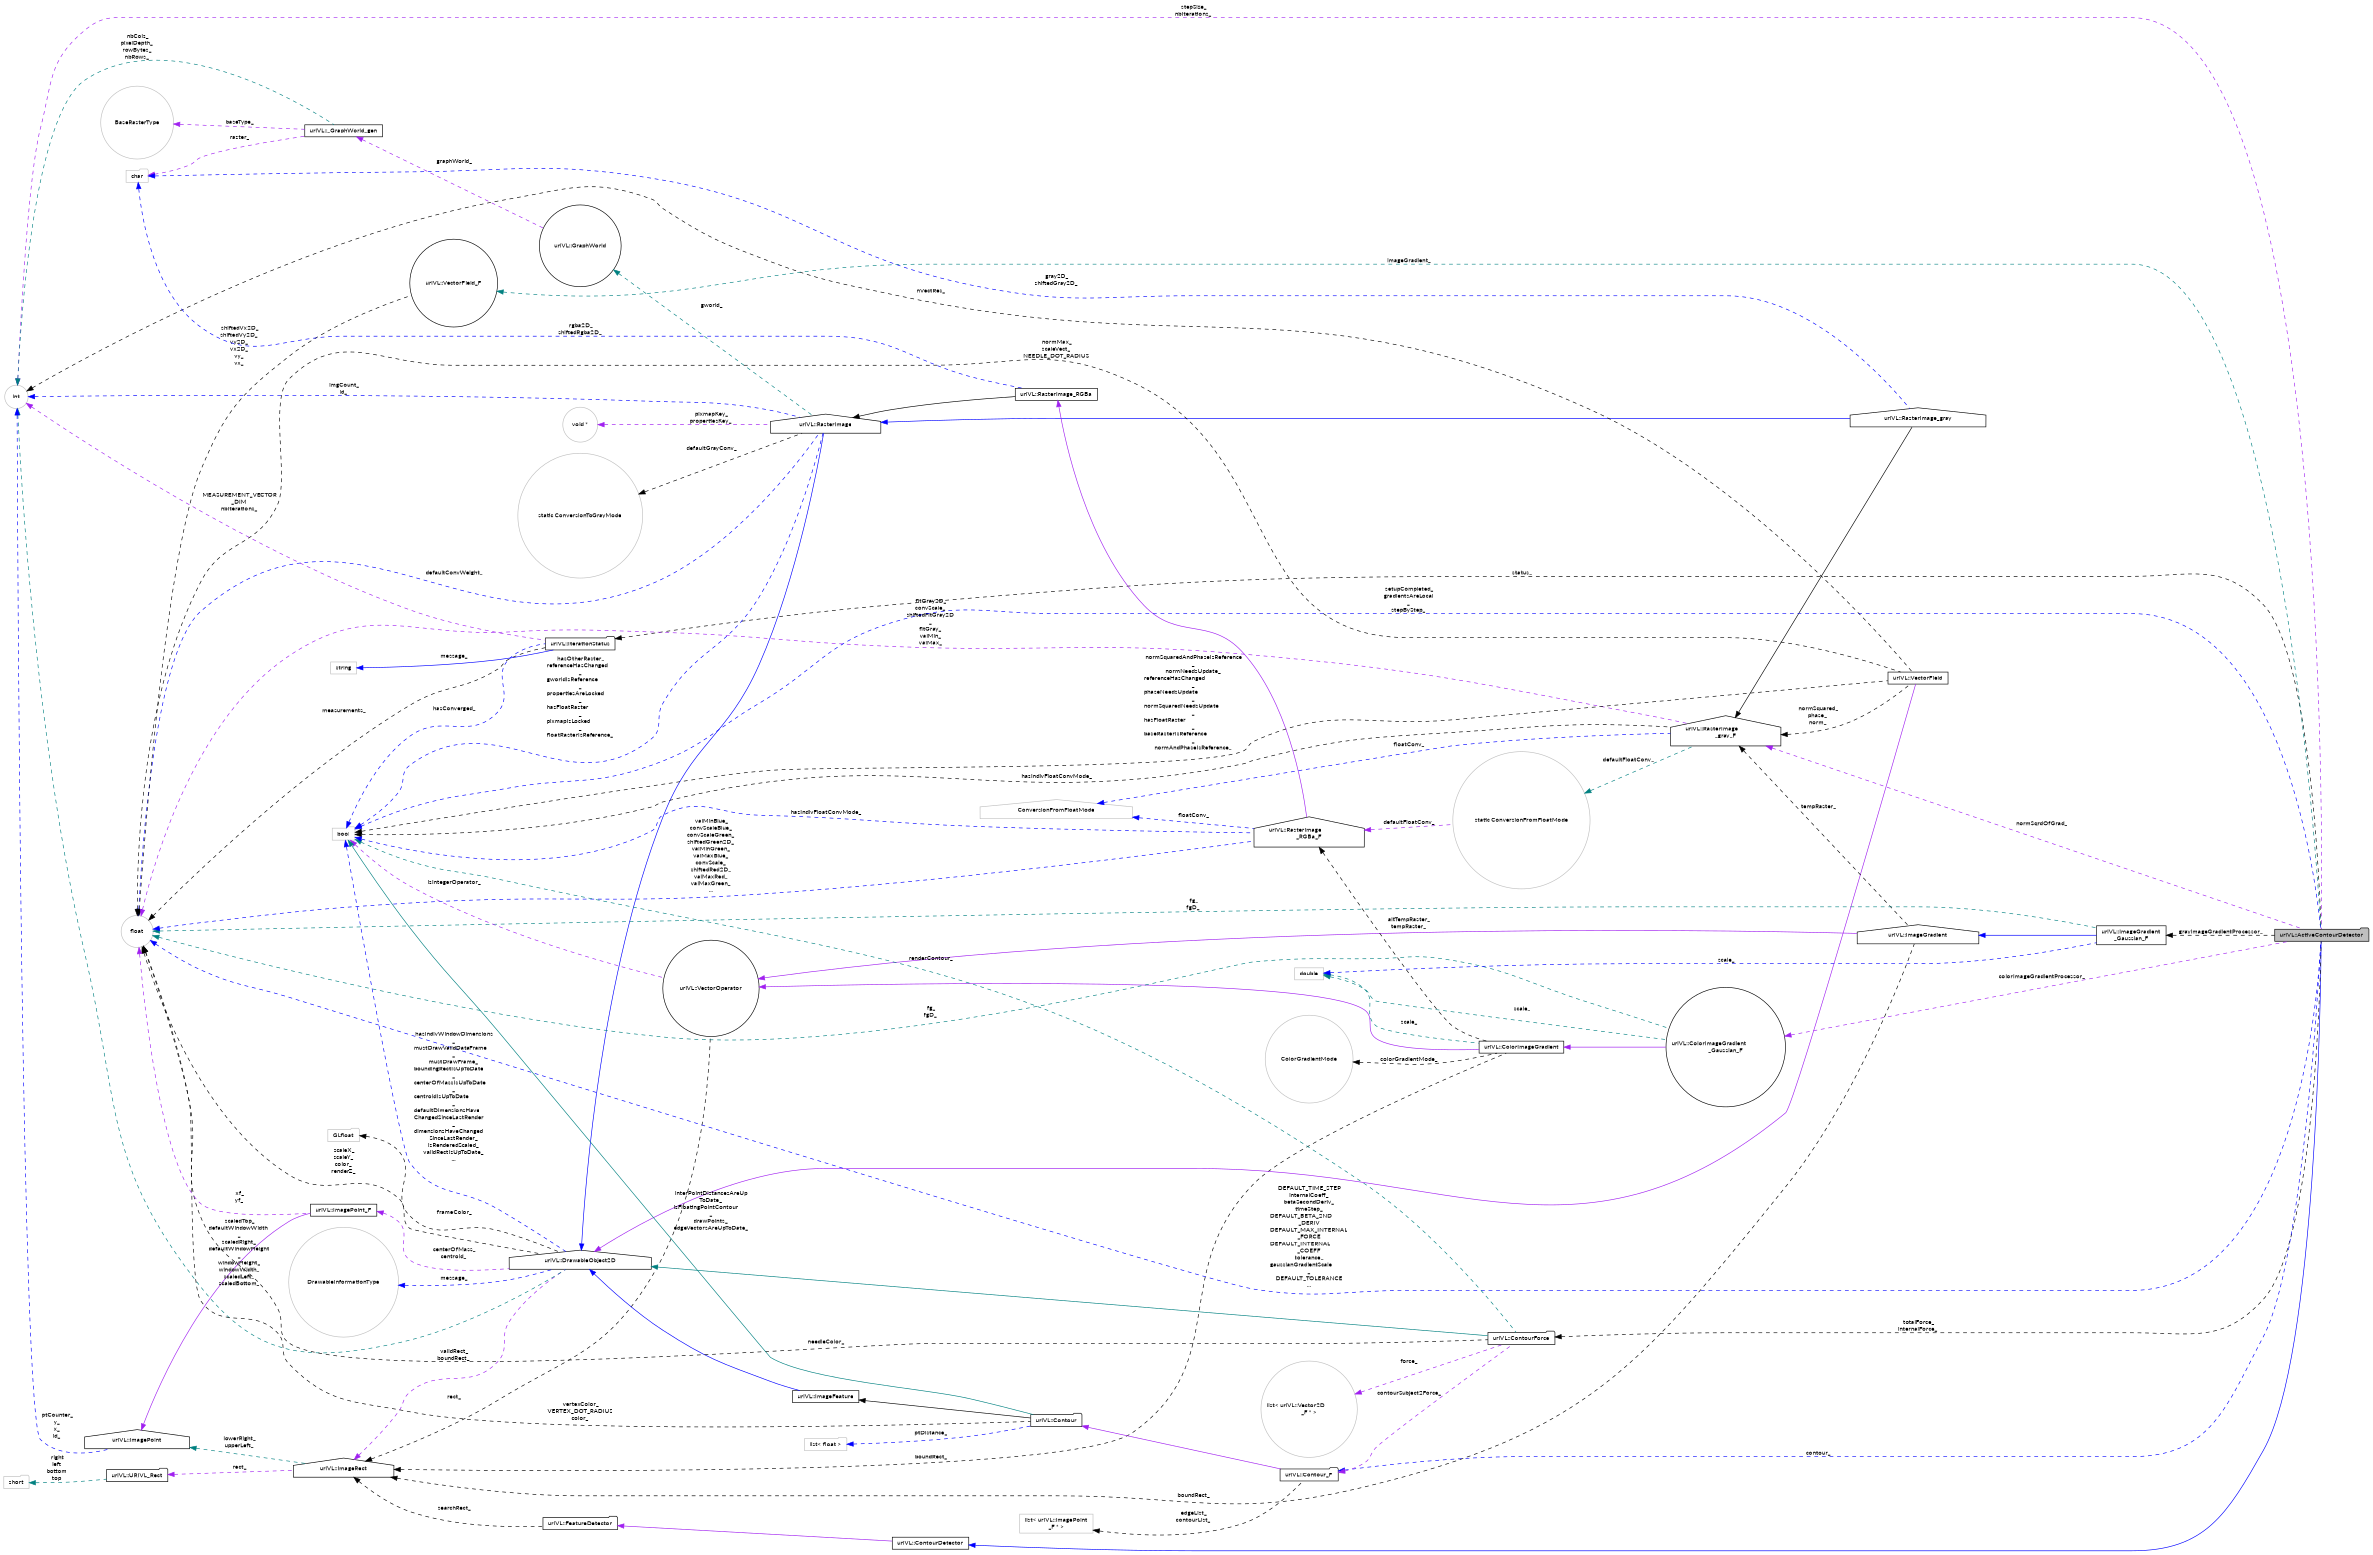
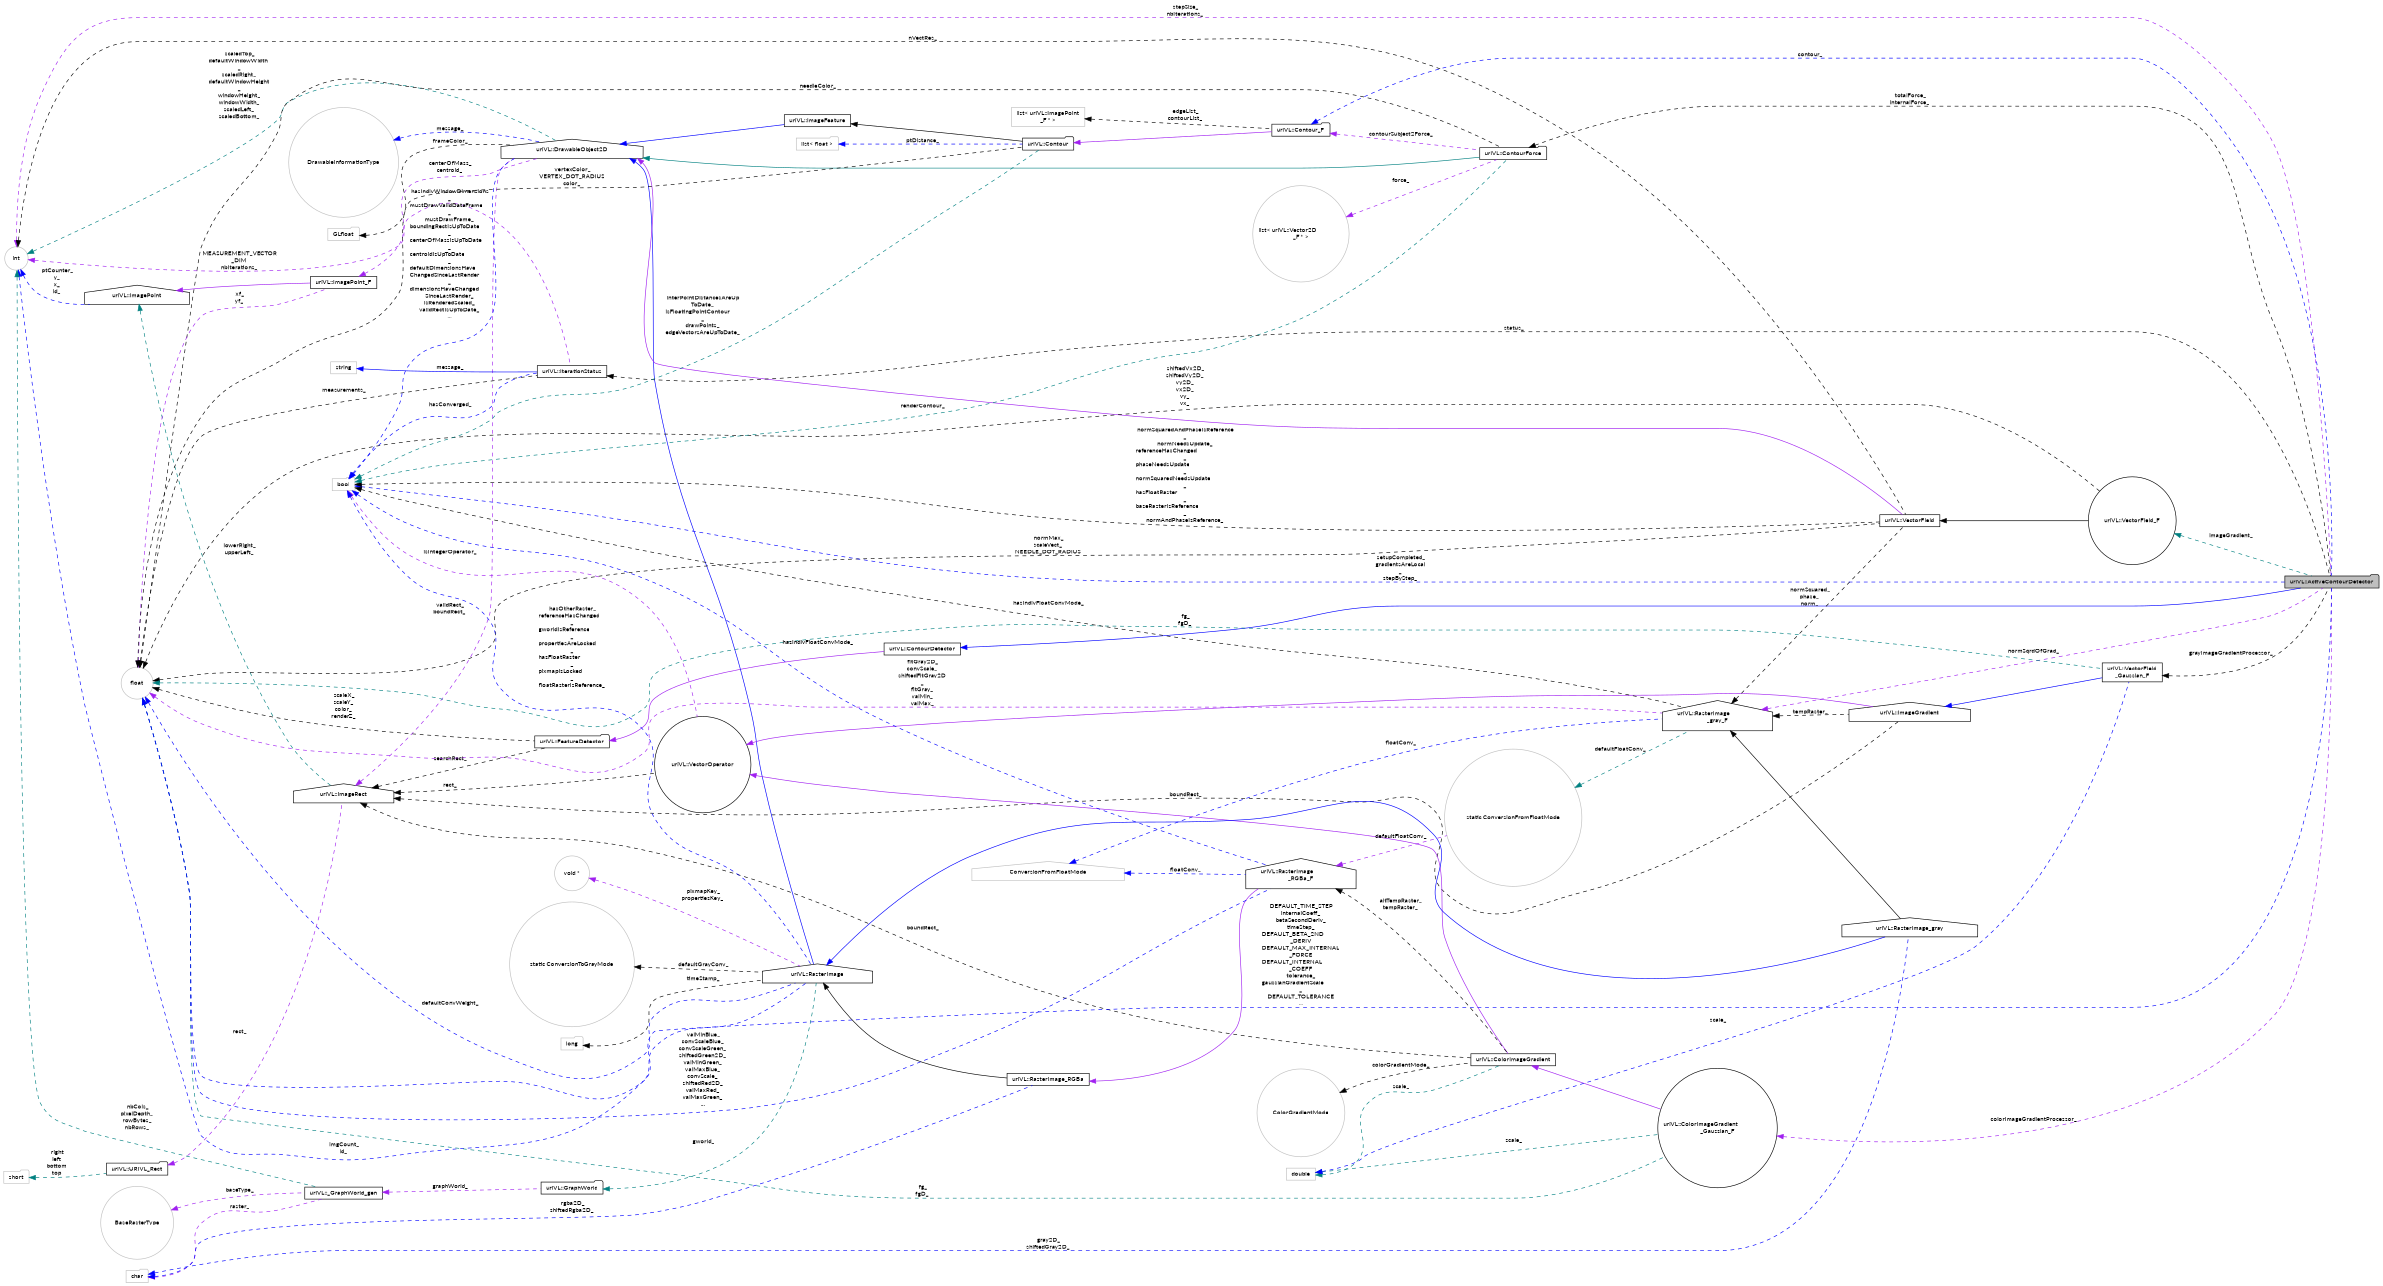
node "uriVL::GraphWorld": shape circle -> folder
edge "uriVL::VectorField_F" -> "uriVL::VectorField": added
node "uriVL::IterationStatus": shape folder -> box
node "uriVL::ImageGradient _Gaussian_F": label "uriVL::ImageGradient _Gaussian_F" -> "uriVL::VectorField _Gaussian_F"
node "long": added
edge "uriVL::DrawableObject2D" -> "float": now "uriVL::FeatureDetector" -> "float"
edge "uriVL::Contour" -> "bool": style solid -> dashed
